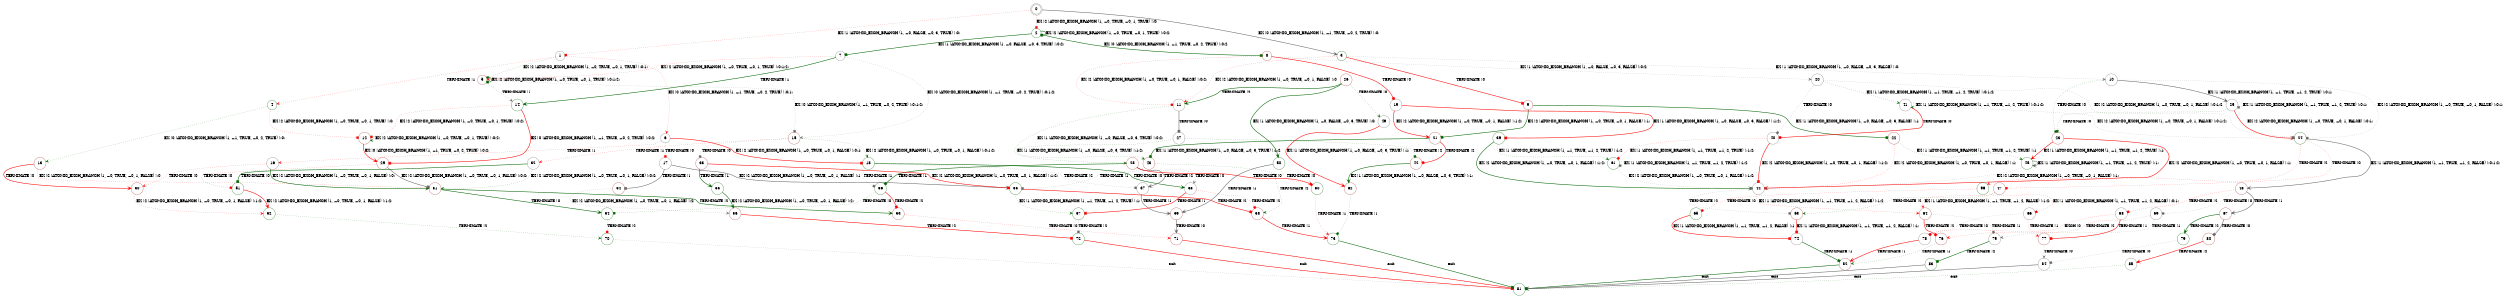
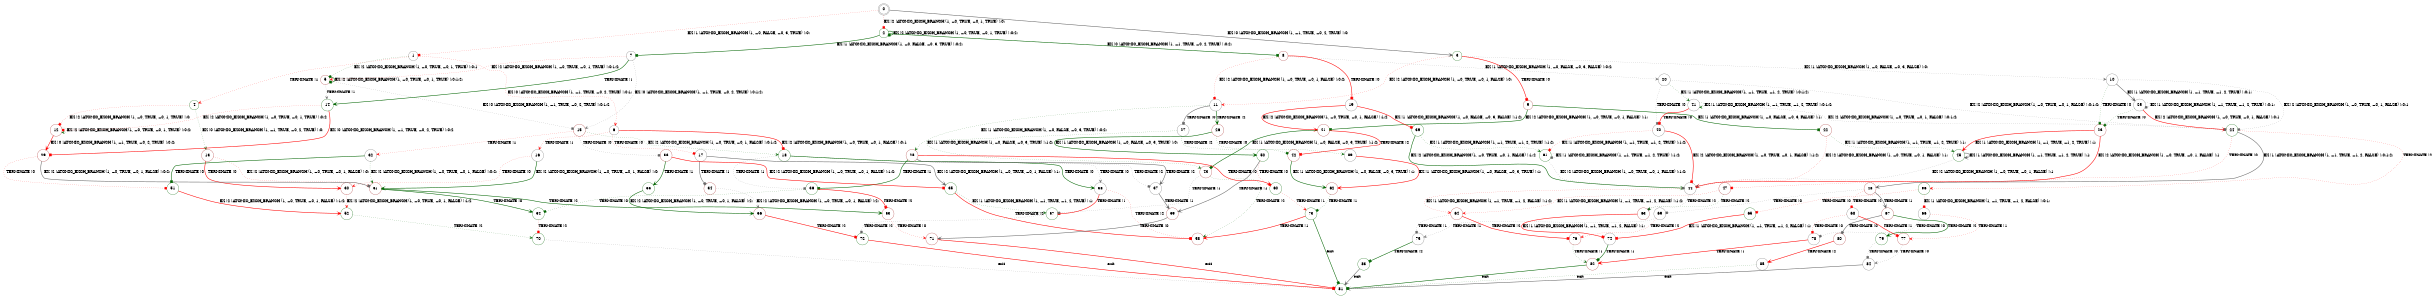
edge "26" -> "11": reversed
node "49": label "49" -> "89"
edge "43" -> "35": now "43" -> "57"
edge "68" -> "78": label "EXCH !0" -> "TERMINATE !0"
edge "58" -> "73": reversed
